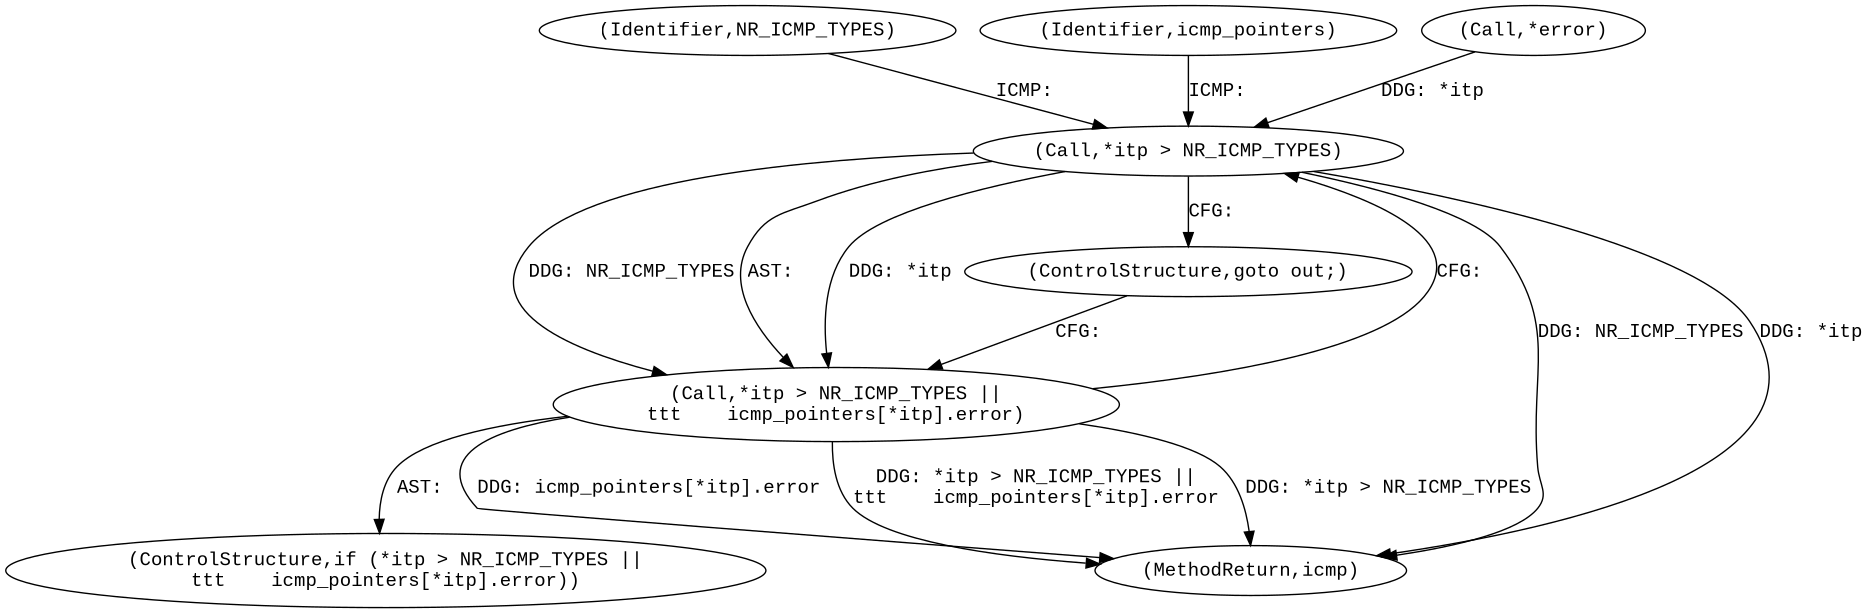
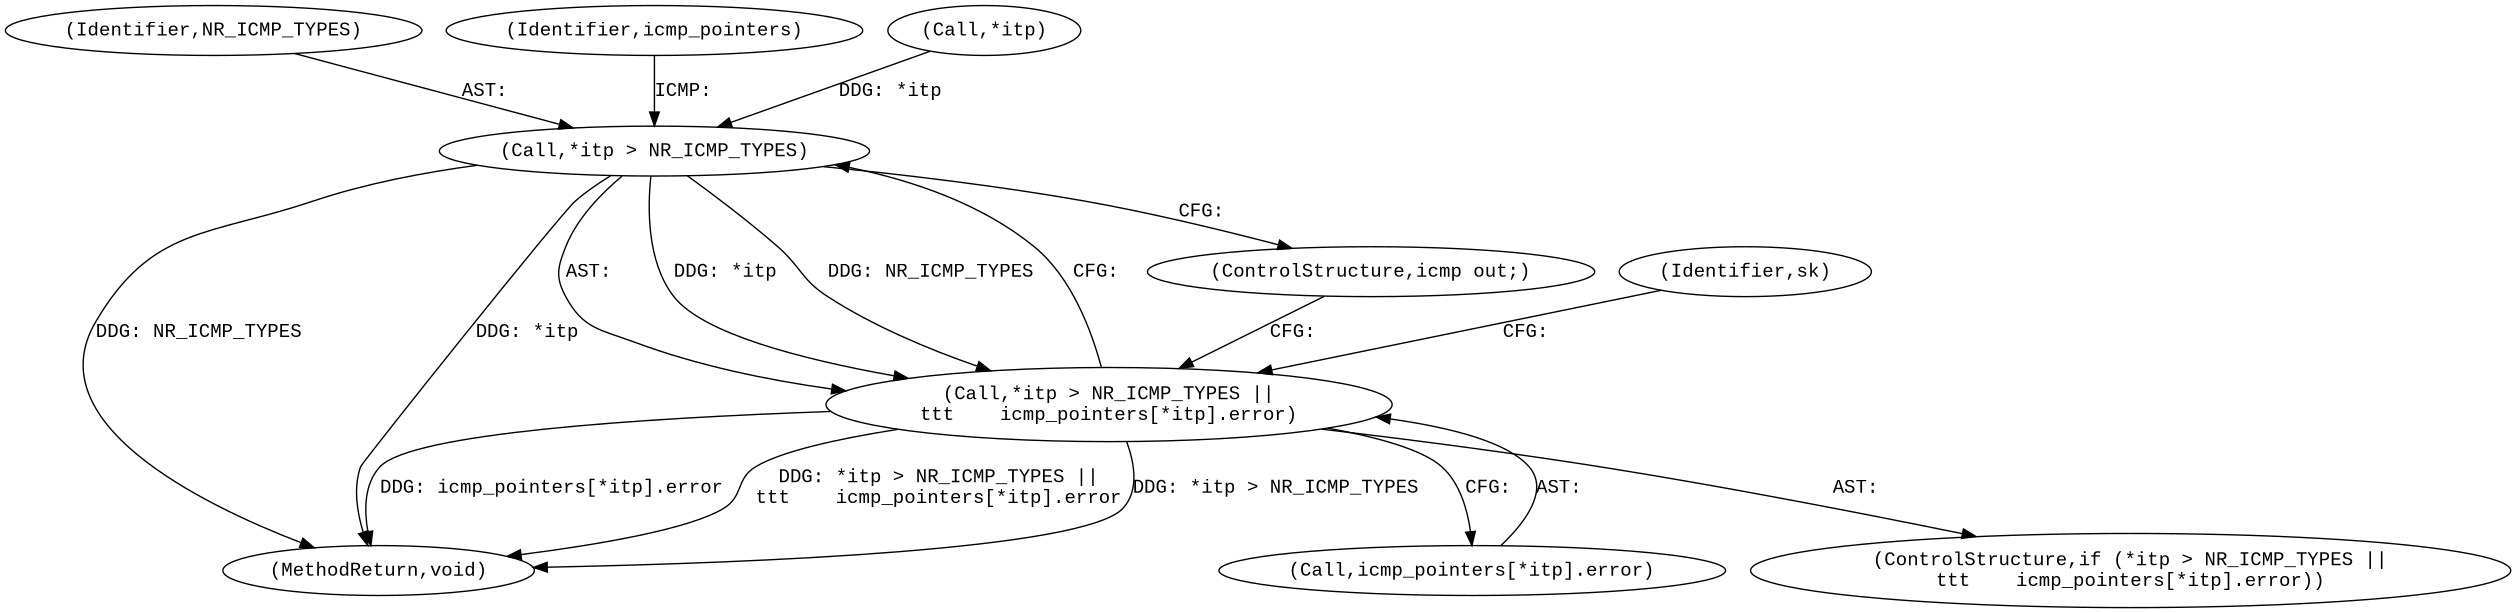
node "(Call,*error)": label "(Call,*error)" -> "(Call,*itp)"
edge "(Identifier,NR_ICMP_TYPES)" -> "(Call,*itp > NR_ICMP_TYPES)": label "ICMP: " -> "AST: "
node "(ControlStructure,goto out;)": label "(ControlStructure,goto out;)" -> "(ControlStructure,icmp out;)"
node "(Identifier,sk)": added
node "(MethodReturn,icmp)": label "(MethodReturn,icmp)" -> "(MethodReturn,void)"
node "(Call,icmp_pointers[*itp].error)": added
